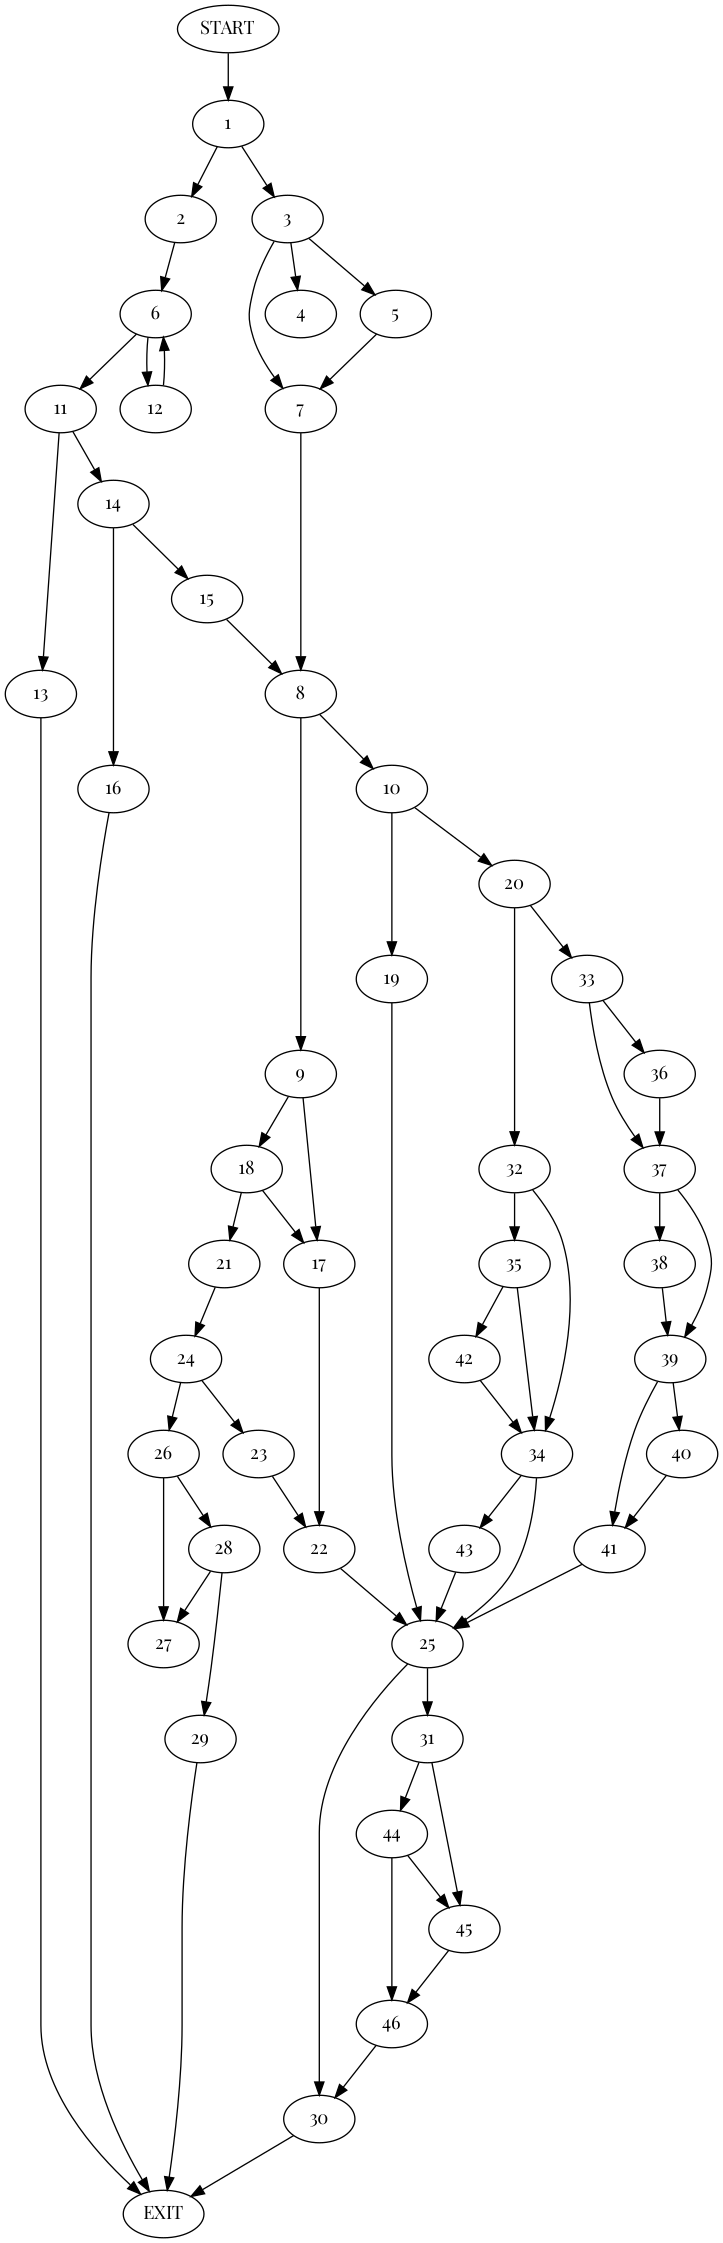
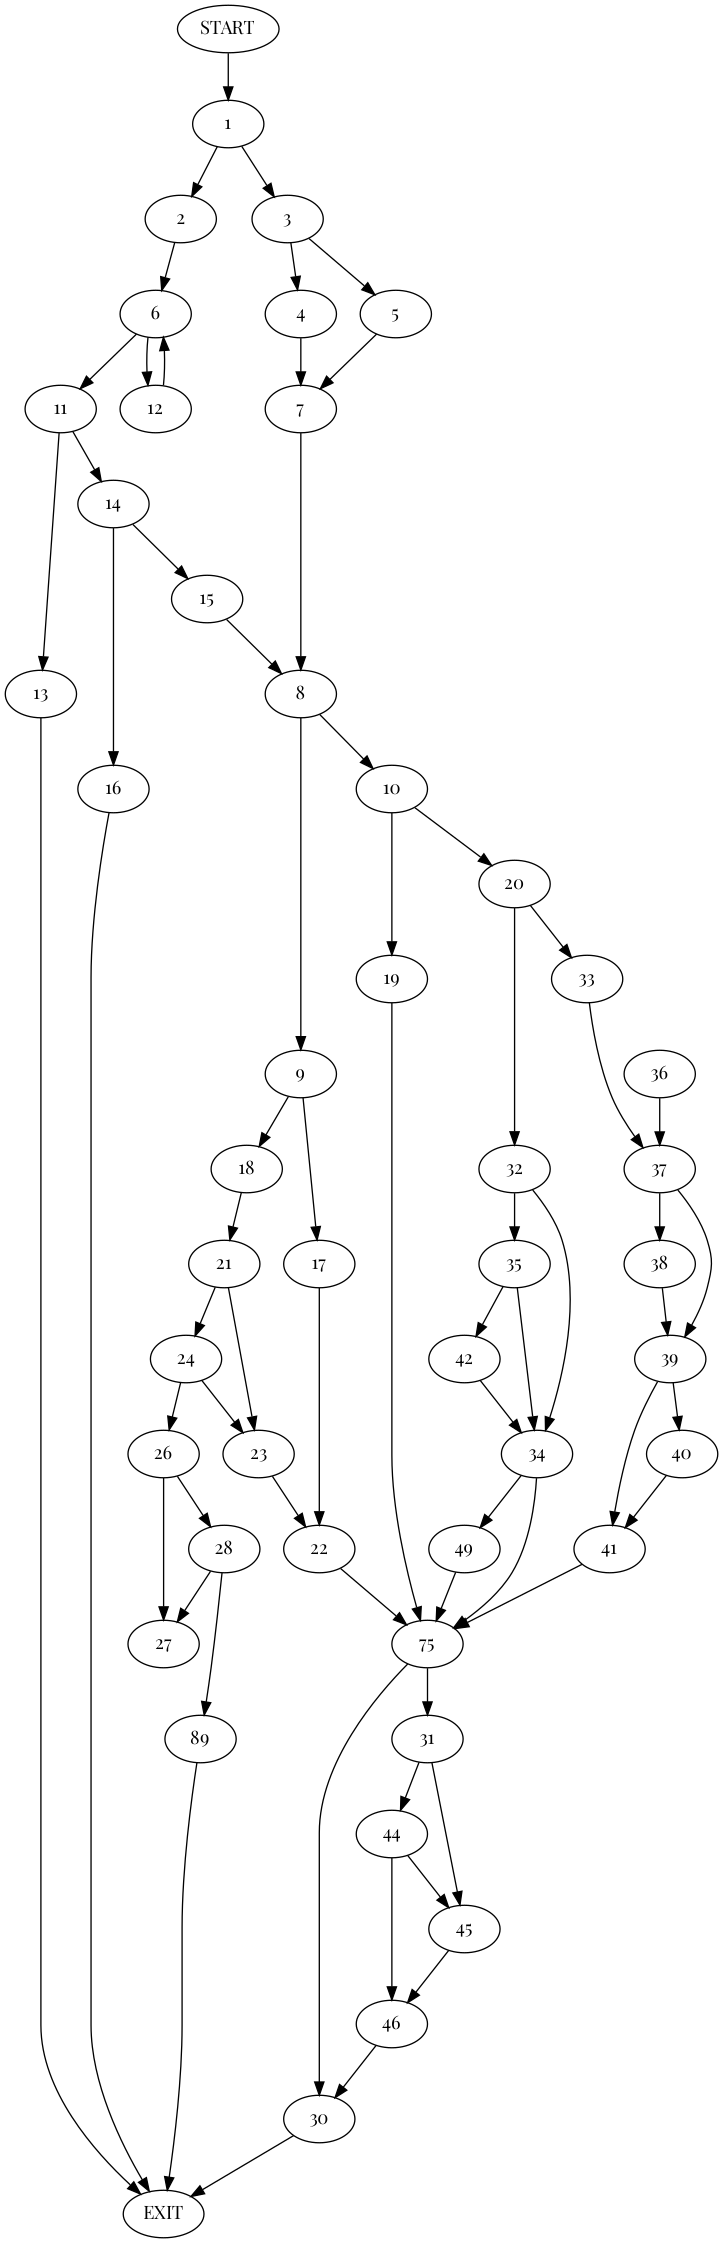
edge "3" -> "7": now "4" -> "7"
edge "33" -> "36": removed
edge "18" -> "17": removed
edge "21" -> "23": added
node "43": label "43" -> "49"
node "25": label "25" -> "75"
node "29": label "29" -> "89"
